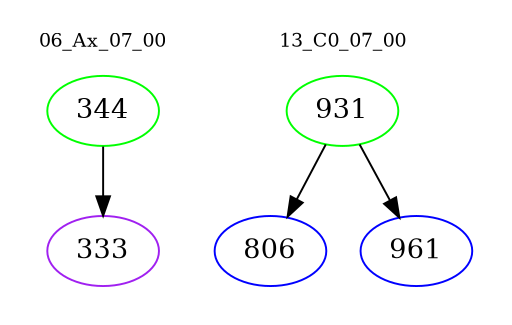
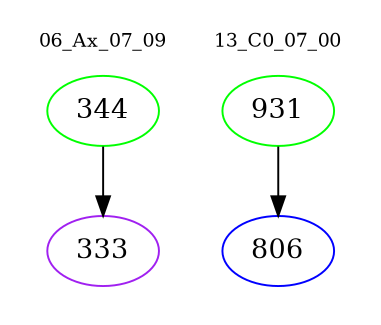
cluster "06_Ax_07_00": label "06_Ax_07_00" -> "06_Ax_07_09"
node "961": removed
